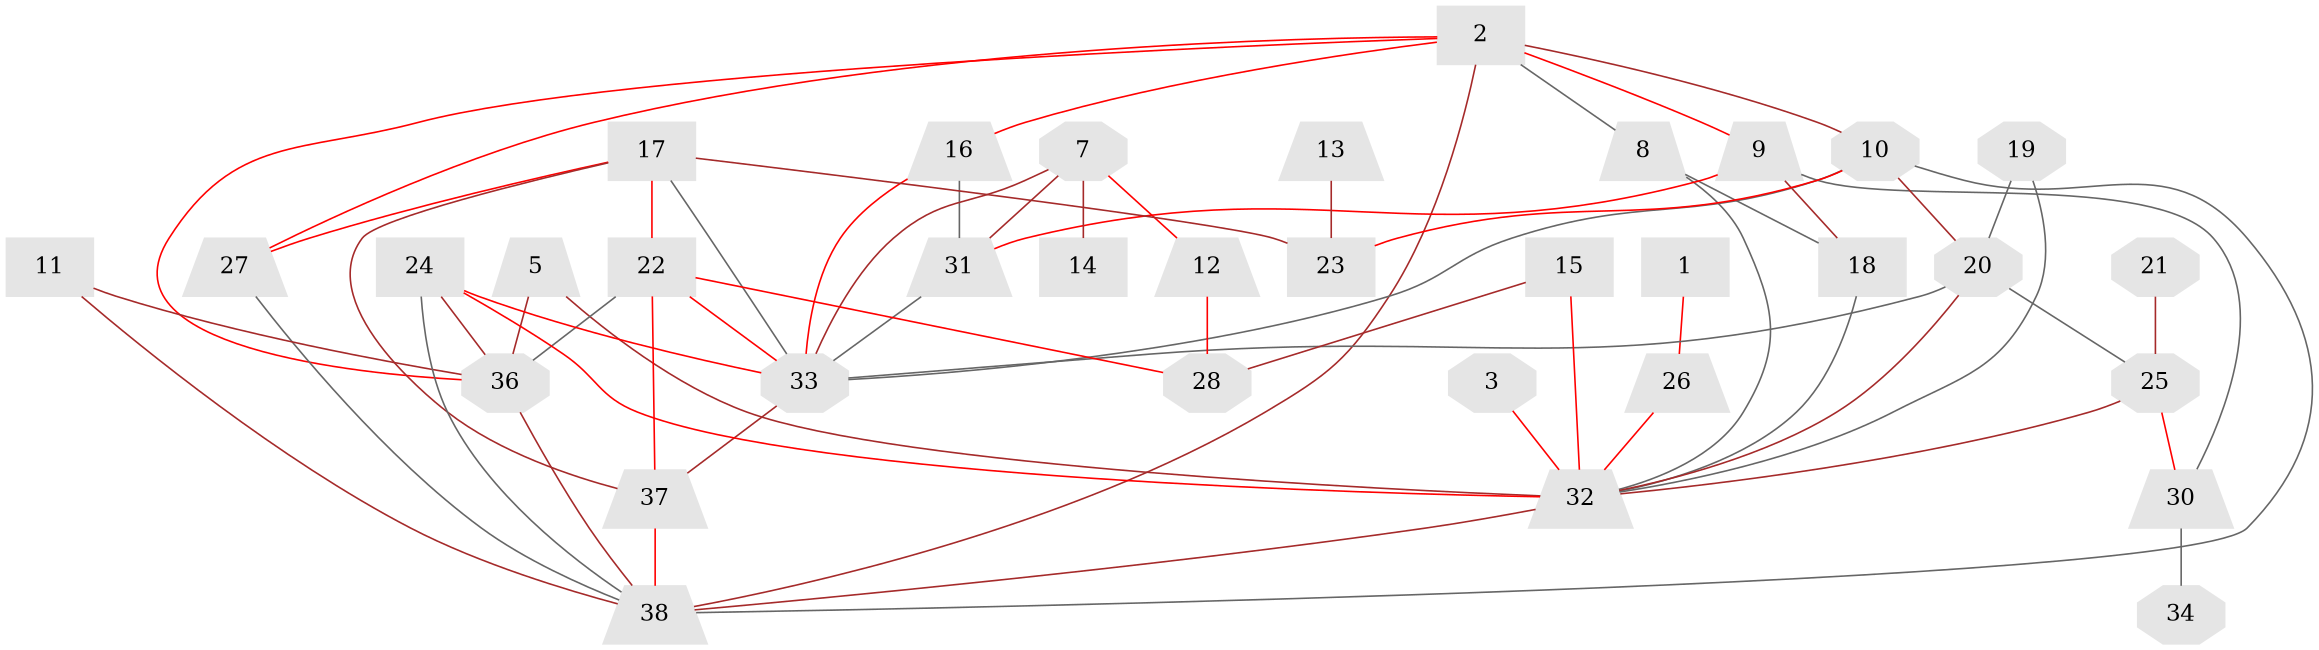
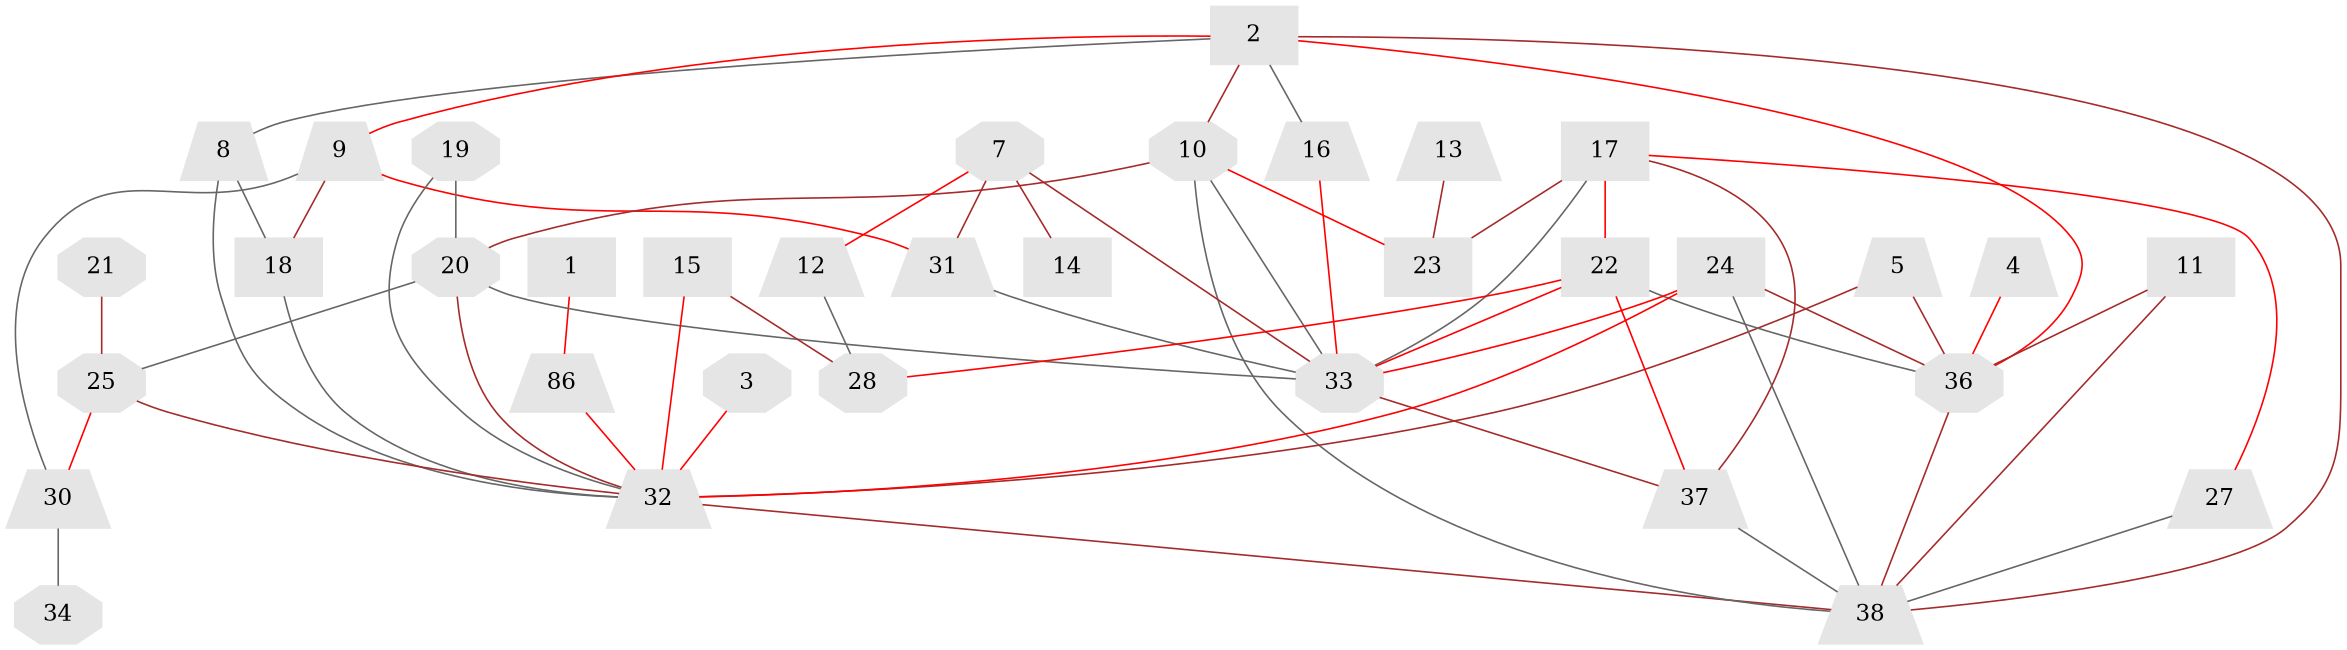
edge "2" -- "16": color red -> gray40
edge "2" -- "27": removed
edge "16" -- "31": removed
node "4": added
edge "12" -- "28": color red -> gray40
node "26": label "26" -> "86"
edge "37" -- "38": color red -> gray40
